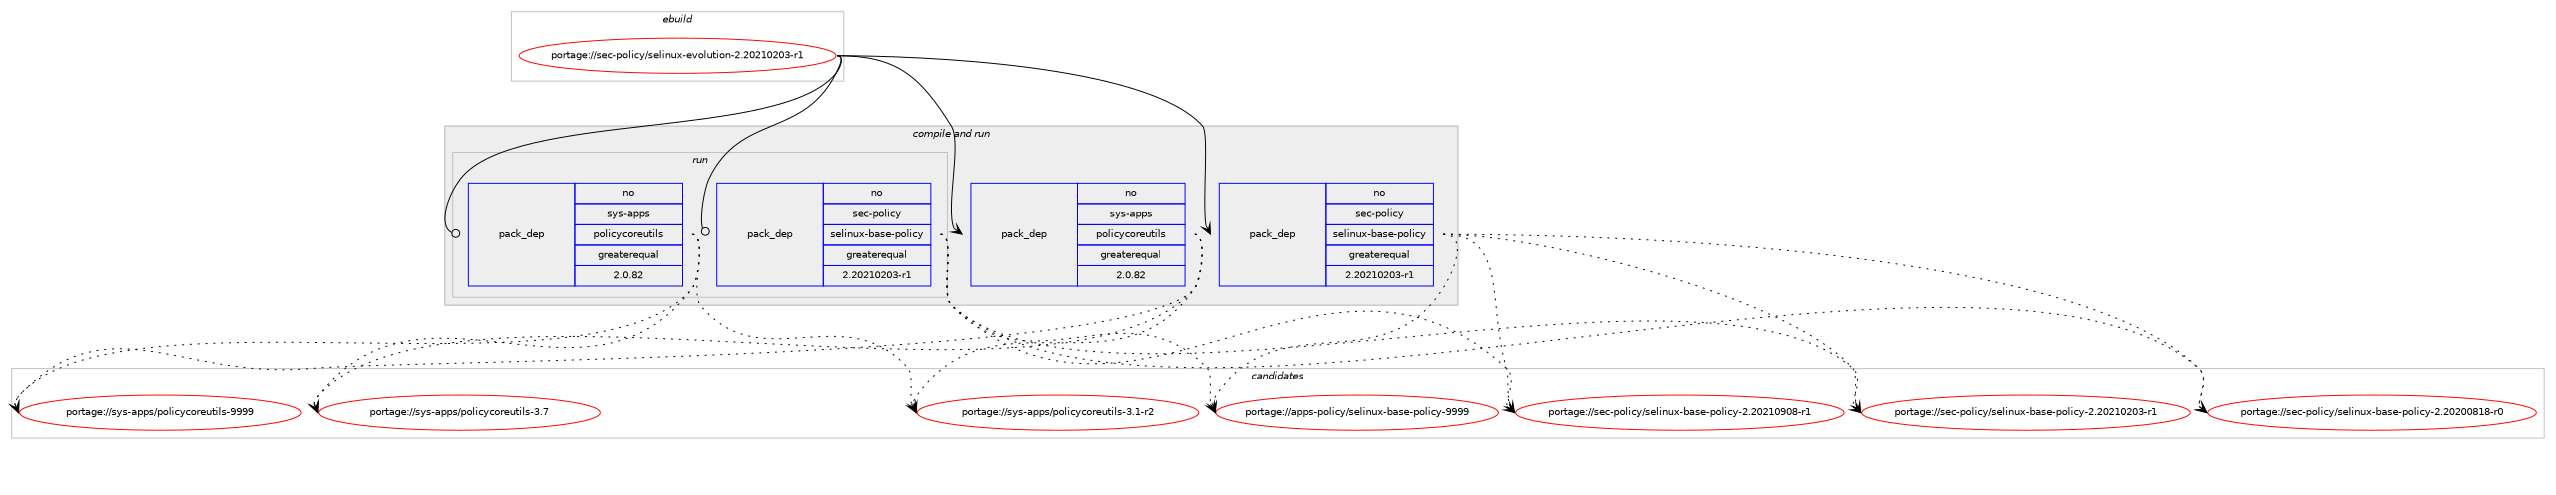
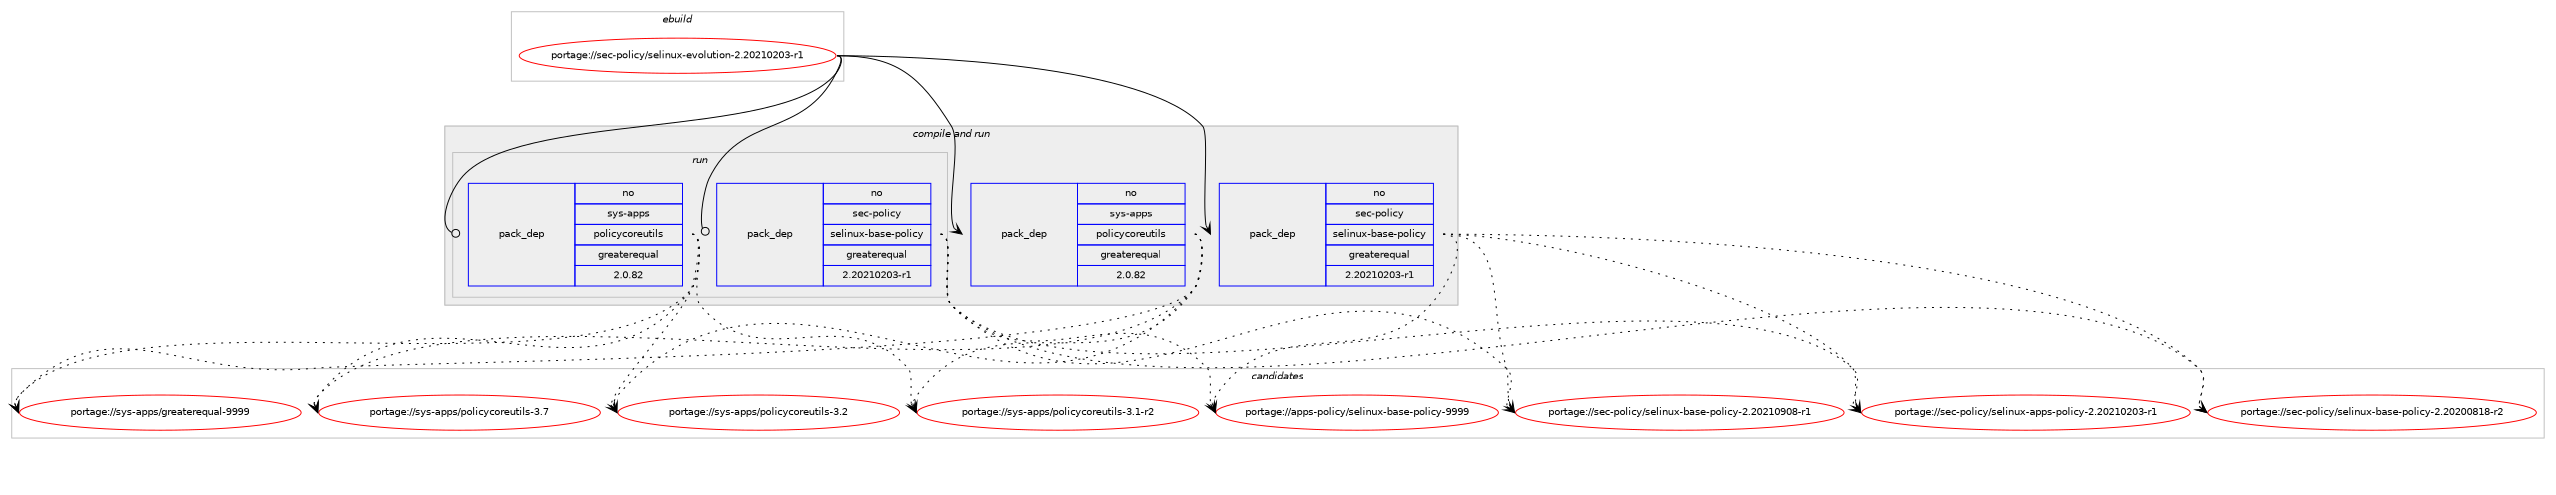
node "portage://sys-apps/policycoreutils-9999": label "portage://sys-apps/policycoreutils-9999" -> "portage://sys-apps/greaterequal-9999"
node "portage://sys-apps/policycoreutils-3.2": added
node "portage://sec-policy/selinux-base-policy-2.20210203-r1": label "portage://sec-policy/selinux-base-policy-2.20210203-r1" -> "portage://sec-policy/selinux-apps-policy-2.20210203-r1"
node "portage://sec-policy/selinux-base-policy-2.20200818-r0": label "portage://sec-policy/selinux-base-policy-2.20200818-r0" -> "portage://sec-policy/selinux-base-policy-2.20200818-r2"
